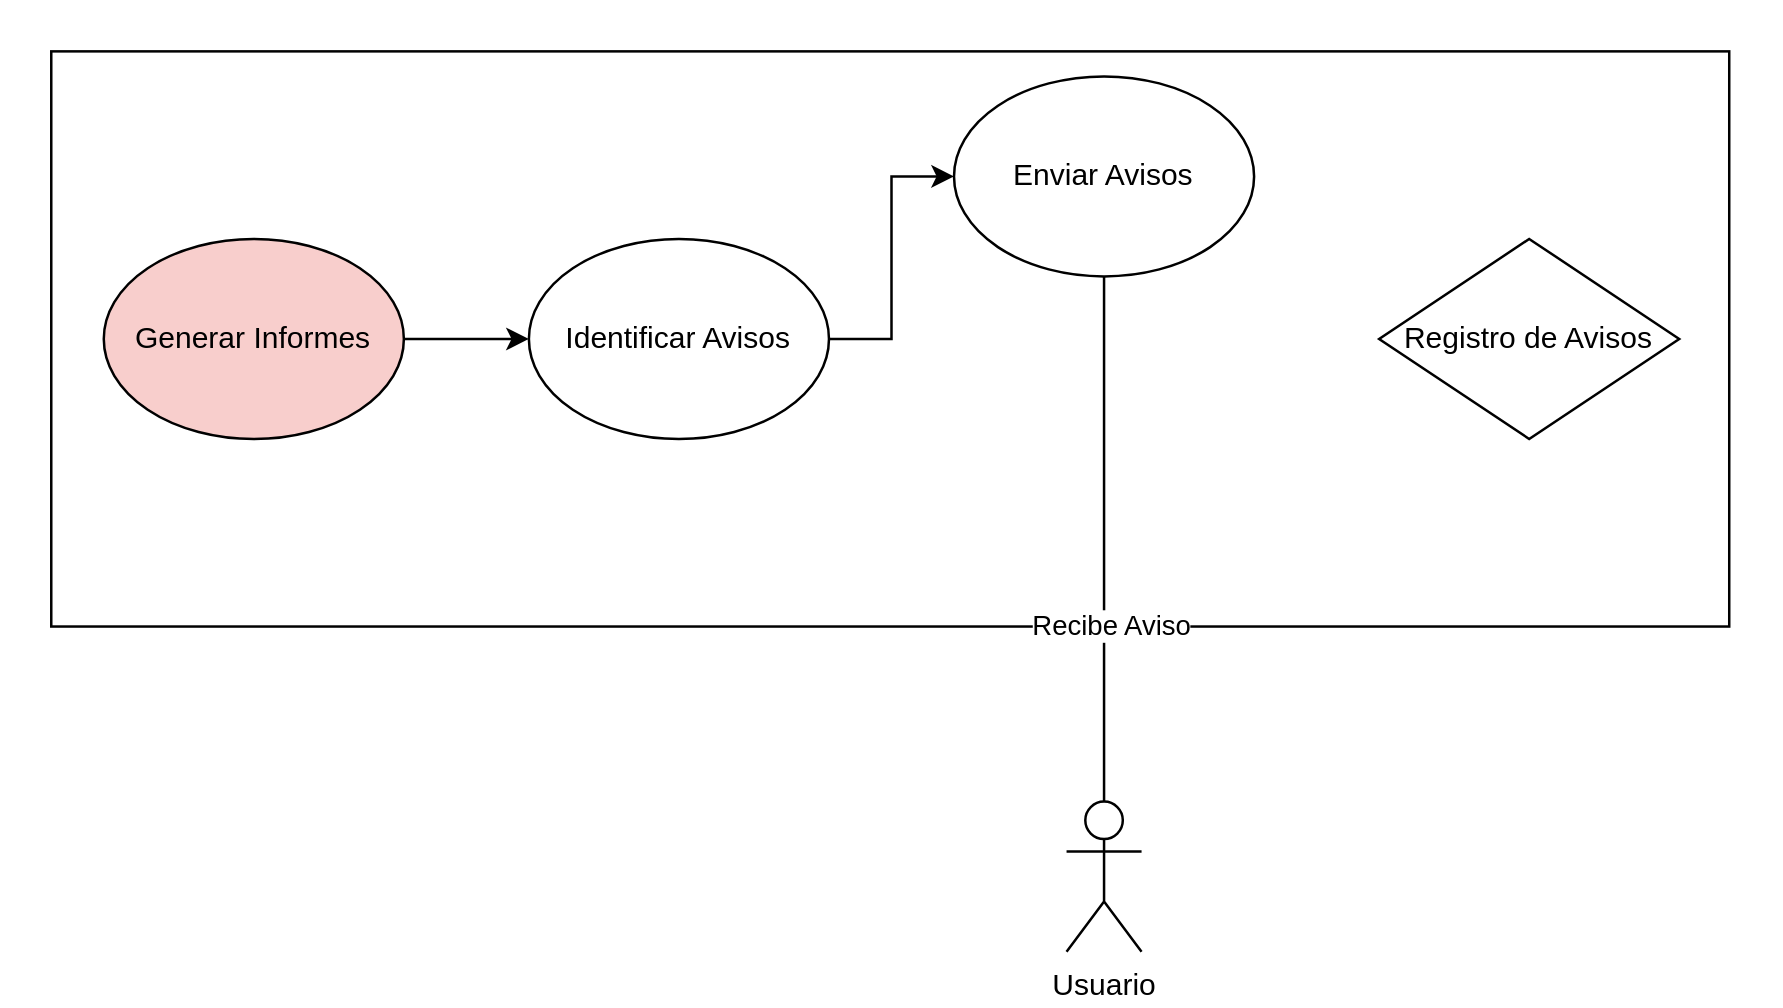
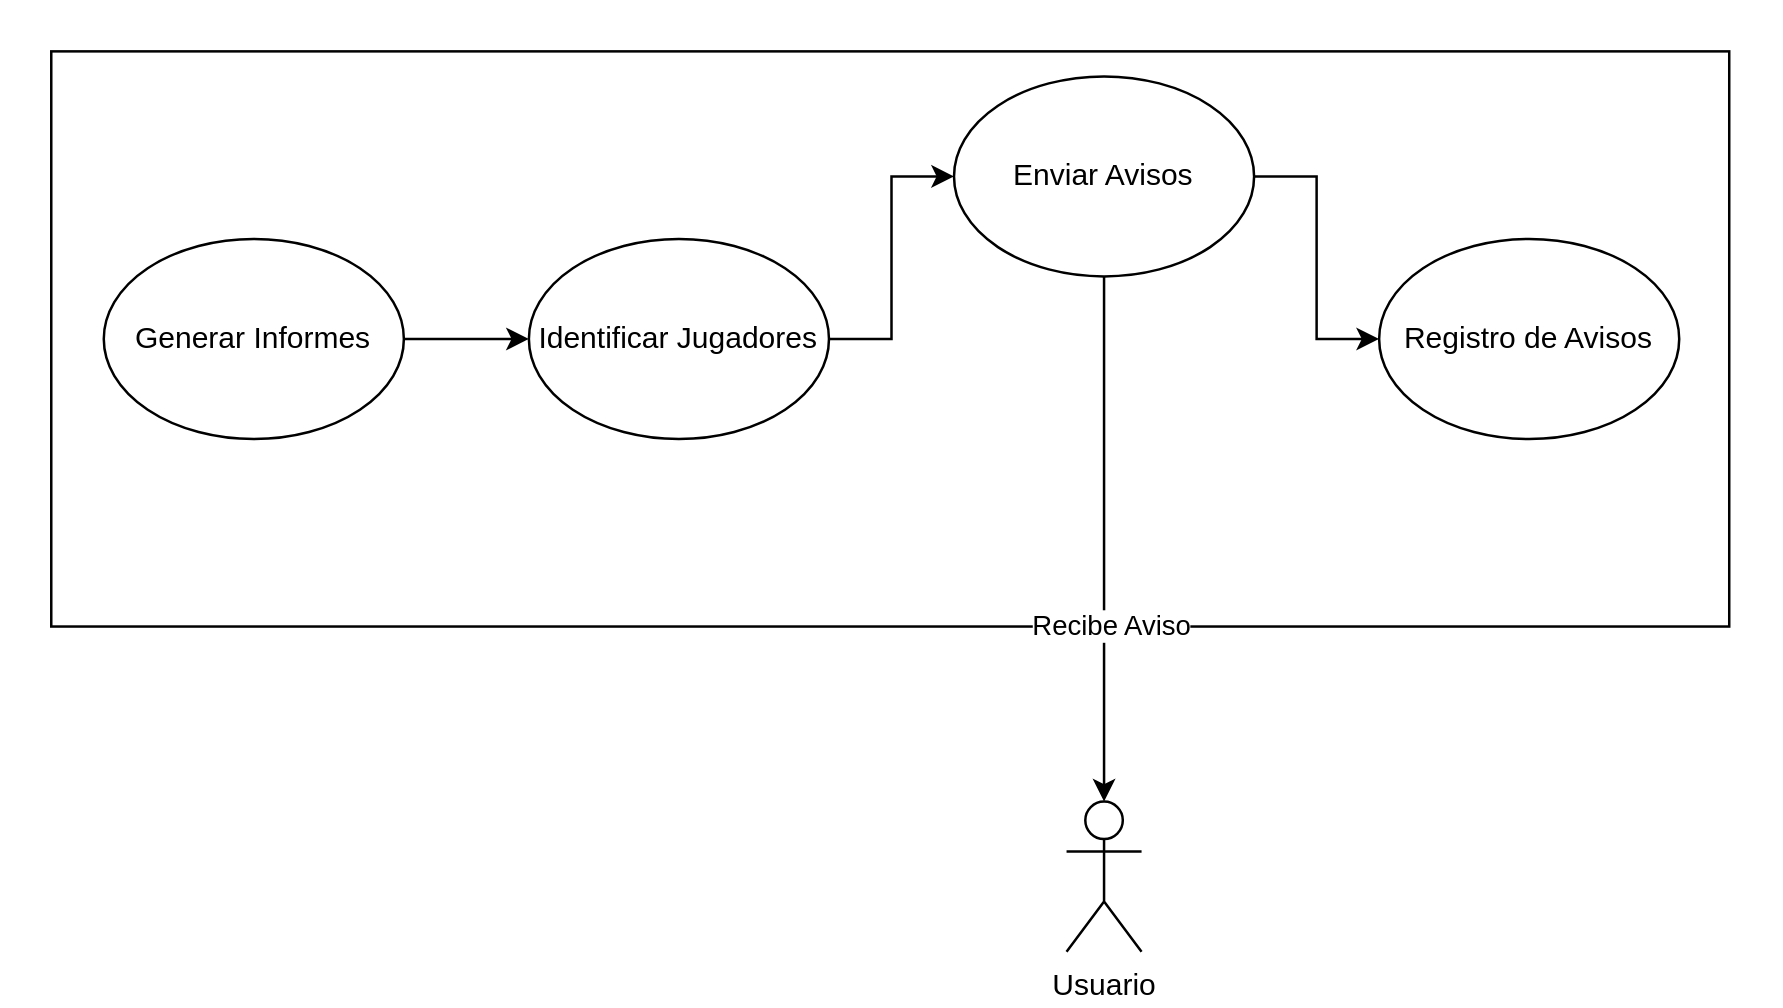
edge "Enviar Avisos" -> "Registro de Avisos": added
node "Generar Informes": fillcolor #f8cecc -> #ffffff
node "Identificar Avisos": label "Identificar Avisos" -> "Identificar Jugadores"
node "Registro de Avisos": shape diamond -> ellipse
edge "Enviar Avisos" -- "Usuario": arrowhead none -> classic
